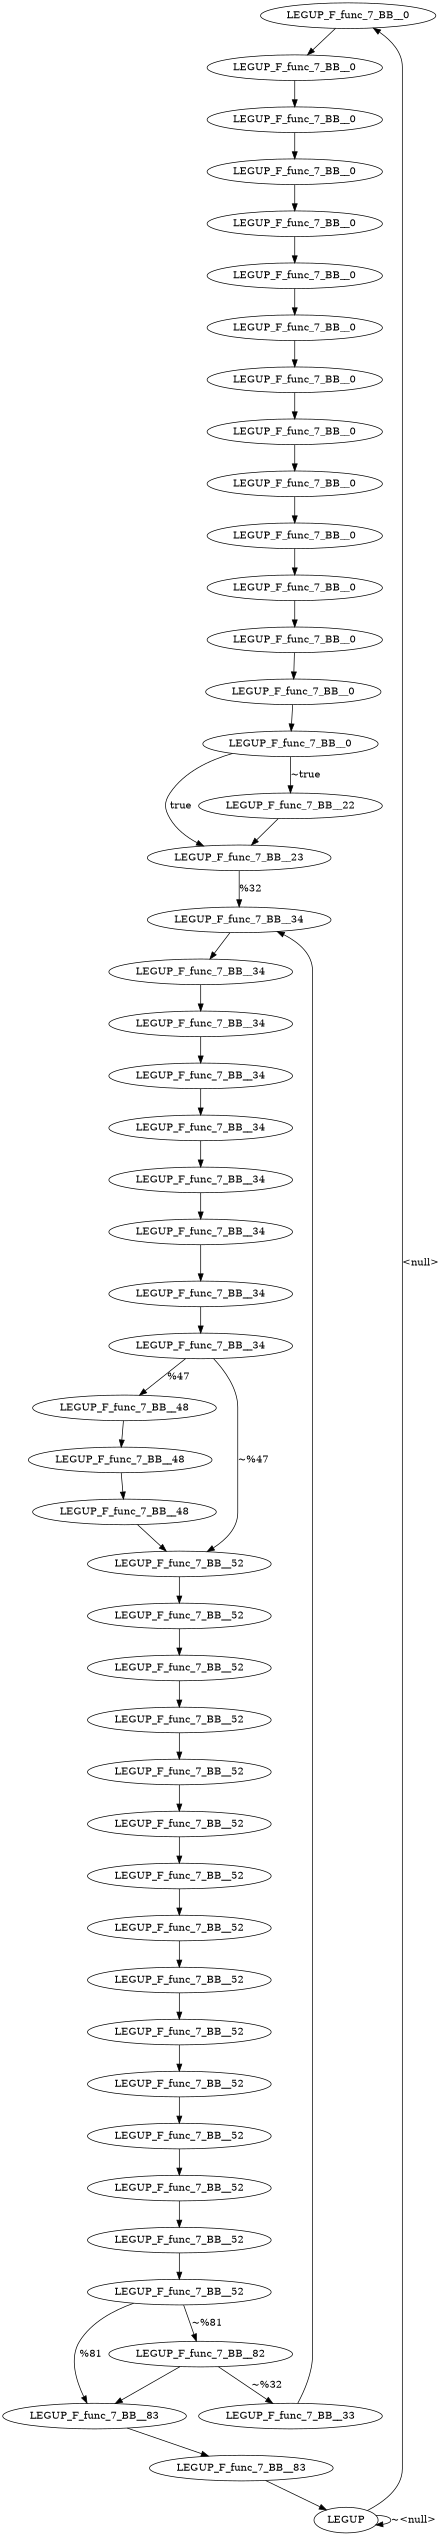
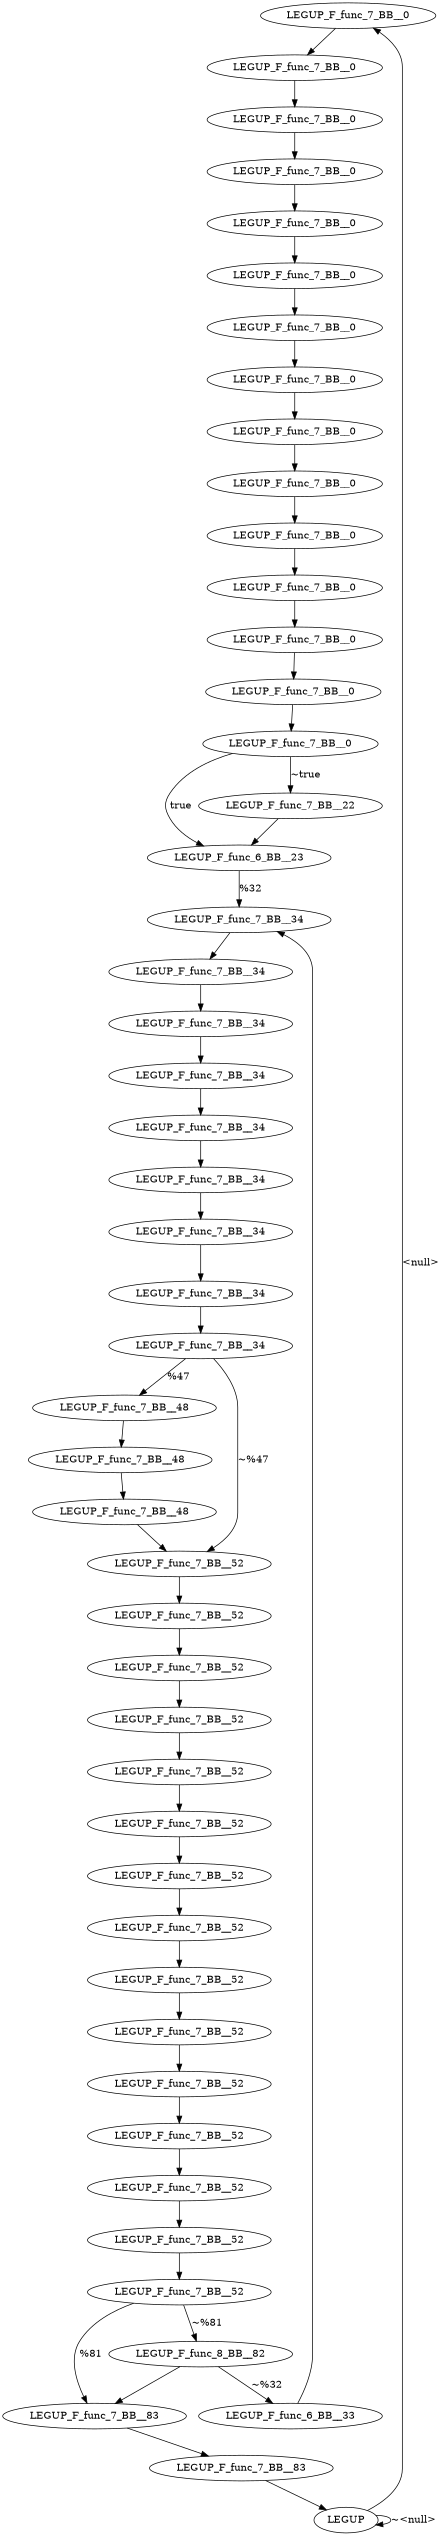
node "LEGUP_F_func_7_BB__23": label "LEGUP_F_func_7_BB__23" -> "LEGUP_F_func_6_BB__23"
node "LEGUP_F_func_7_BB__82": label "LEGUP_F_func_7_BB__82" -> "LEGUP_F_func_8_BB__82"
node "LEGUP_F_func_7_BB__33": label "LEGUP_F_func_7_BB__33" -> "LEGUP_F_func_6_BB__33"
